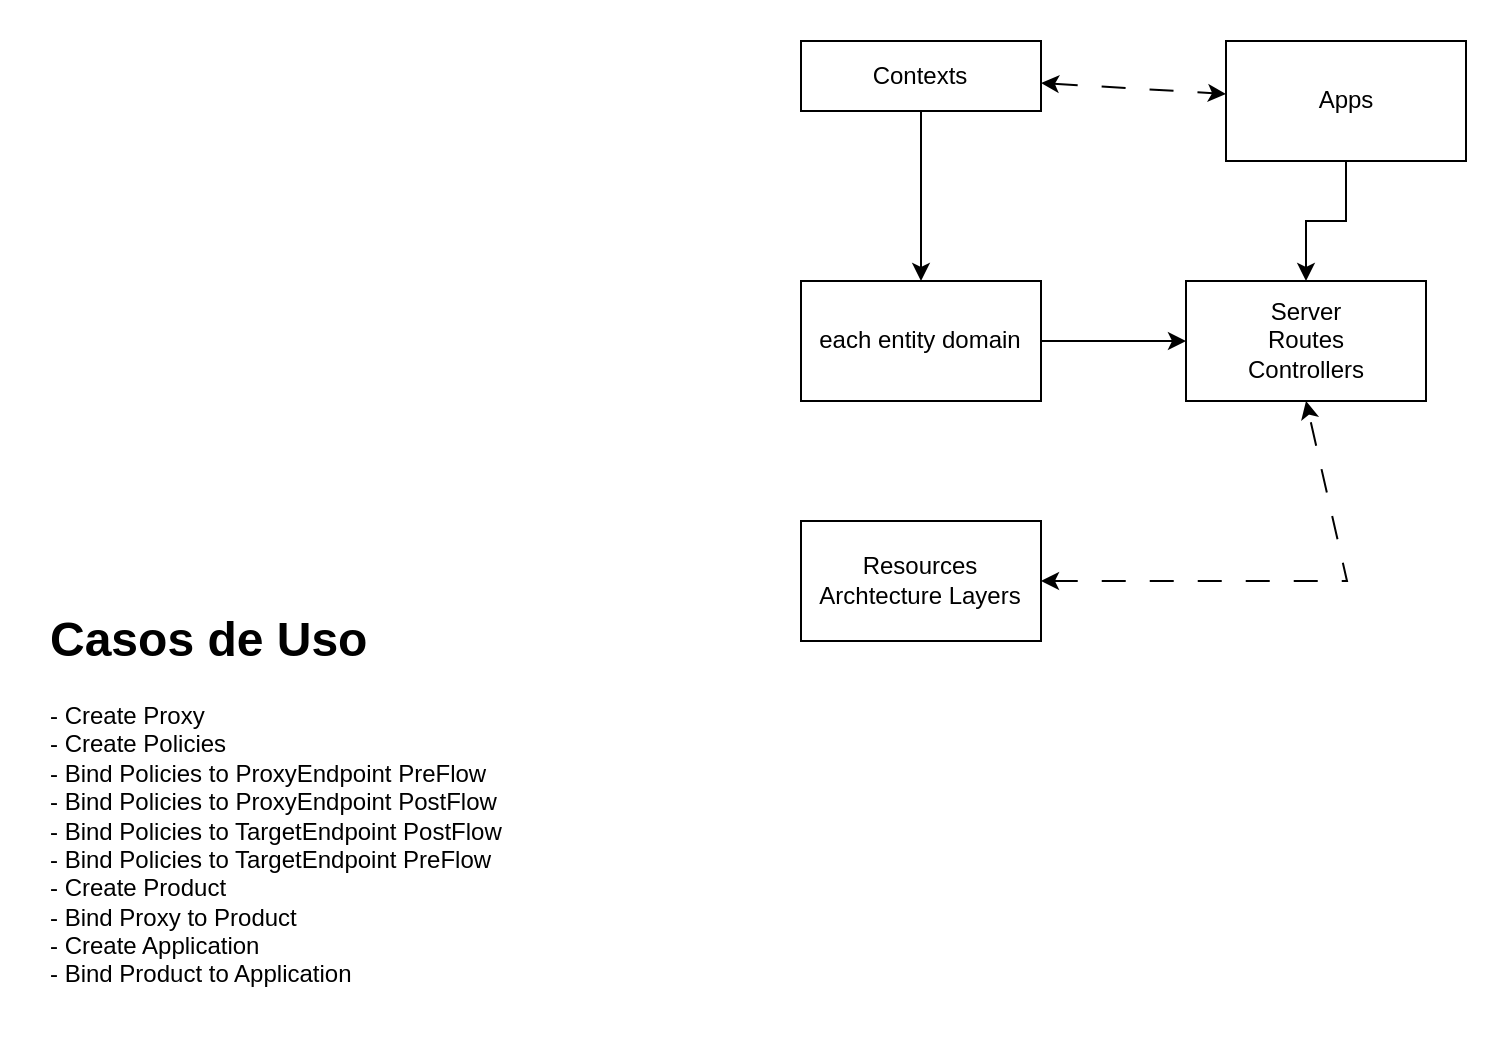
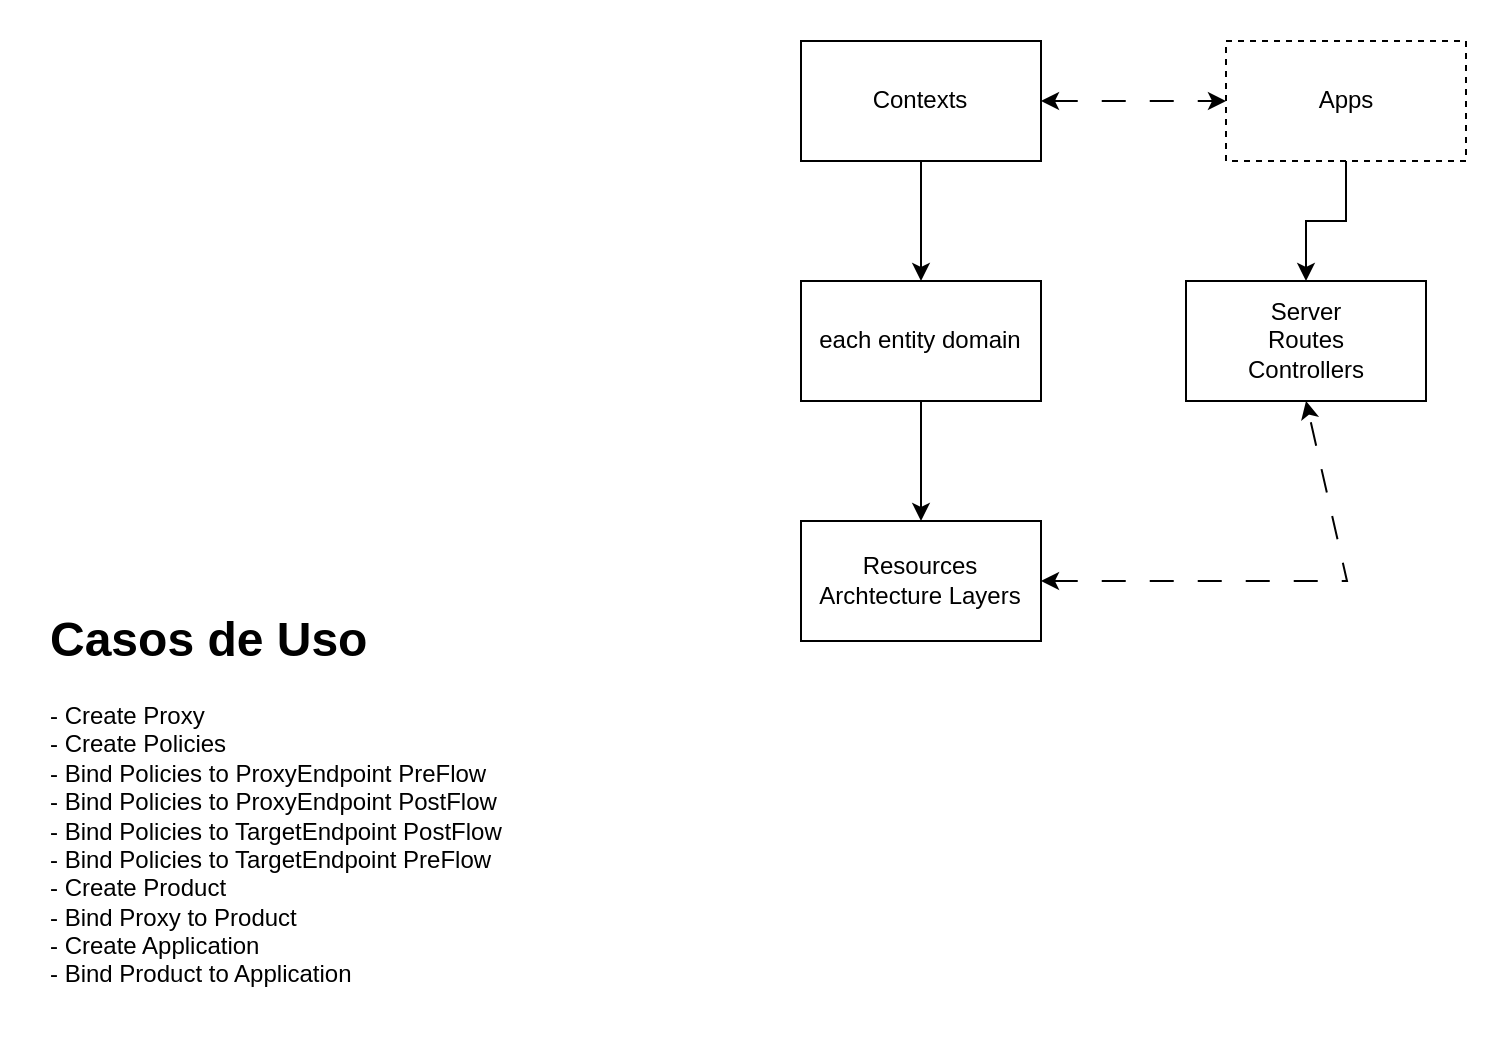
node "Contexts": size 240x70 -> 240x120
node "Apps": style solid -> dashed
edge "each entity domain" -> "Server Routes Controllers": now "each entity domain" -> "Resources Archtecture Layers"
